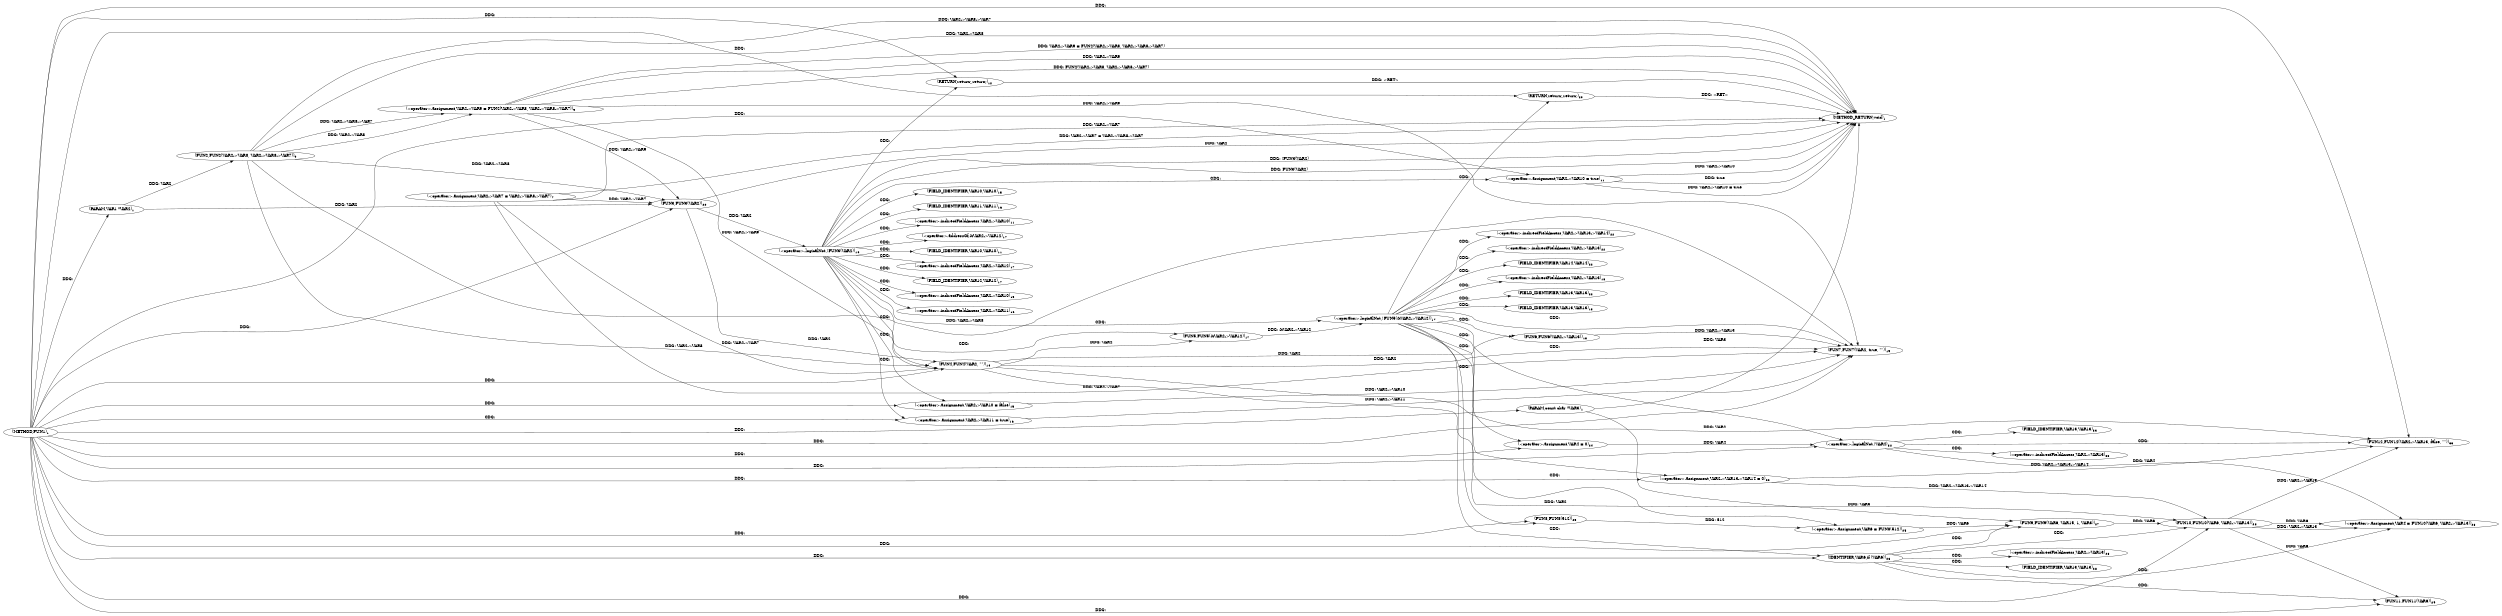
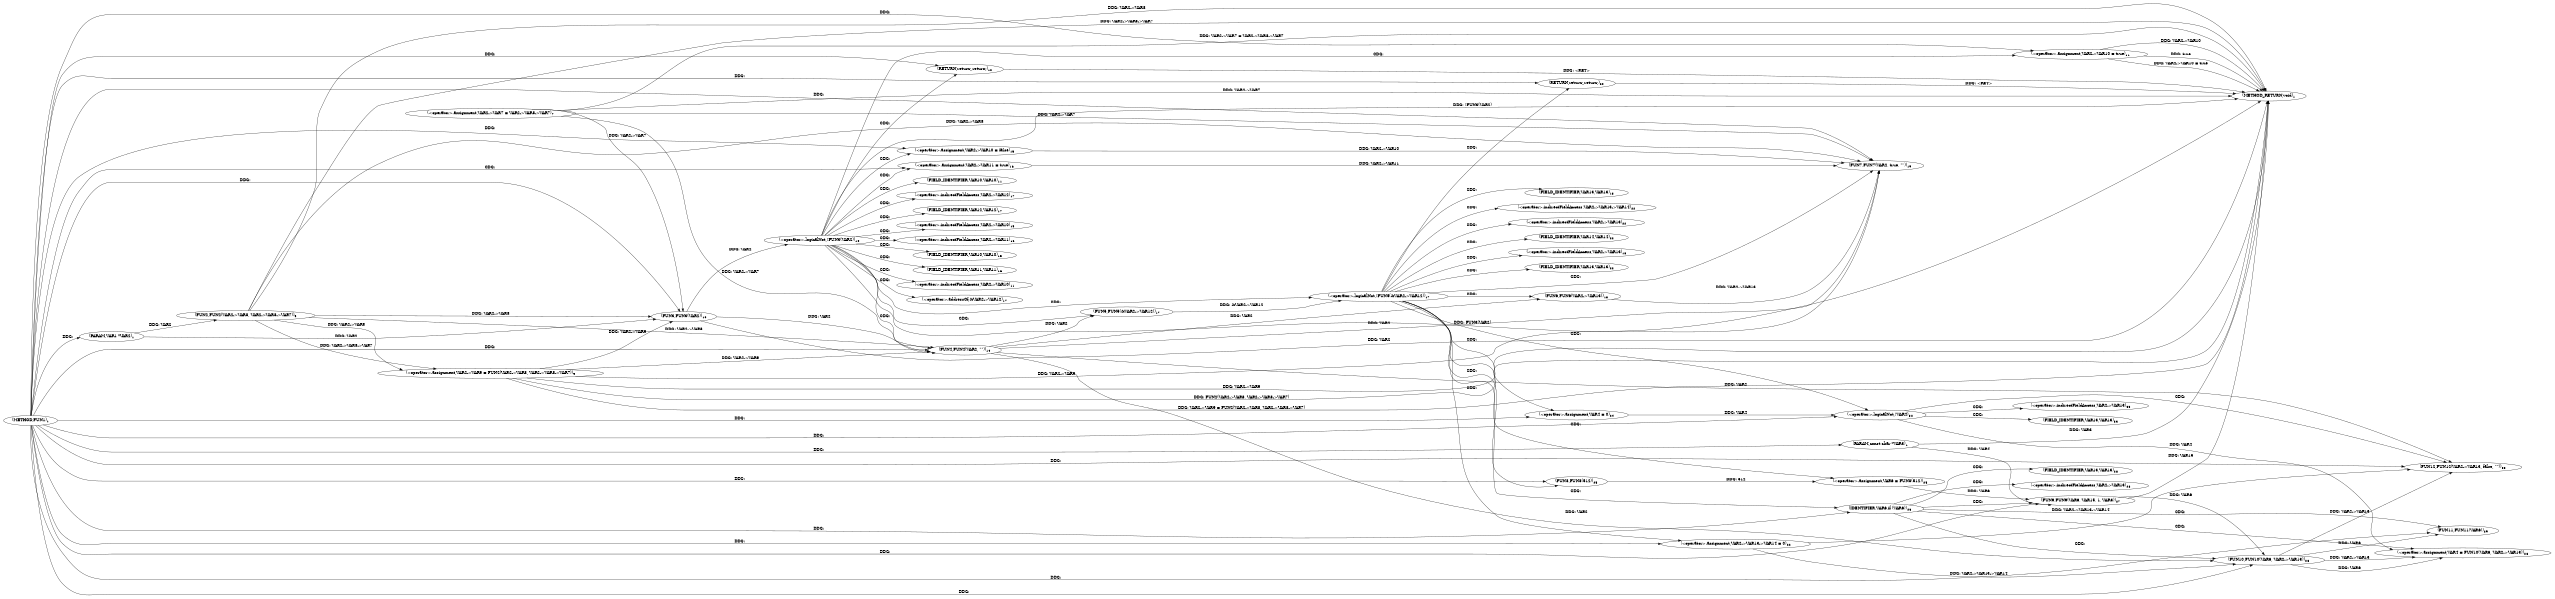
node "(FUN3,FUN3(VAR2))": text "20" -> "10"
edge "(FUN9,FUN9(VAR6, VAR15, 1, VAR3))" -> "(METHOD_RETURN,void)": added, label "DDG: VAR15"
edge "(PARAM,const char *VAR3)" -> "(FUN9,FUN9(VAR6, VAR15, 1, VAR3))": label "DDG: VAR3" -> "DDG: VAR4"
